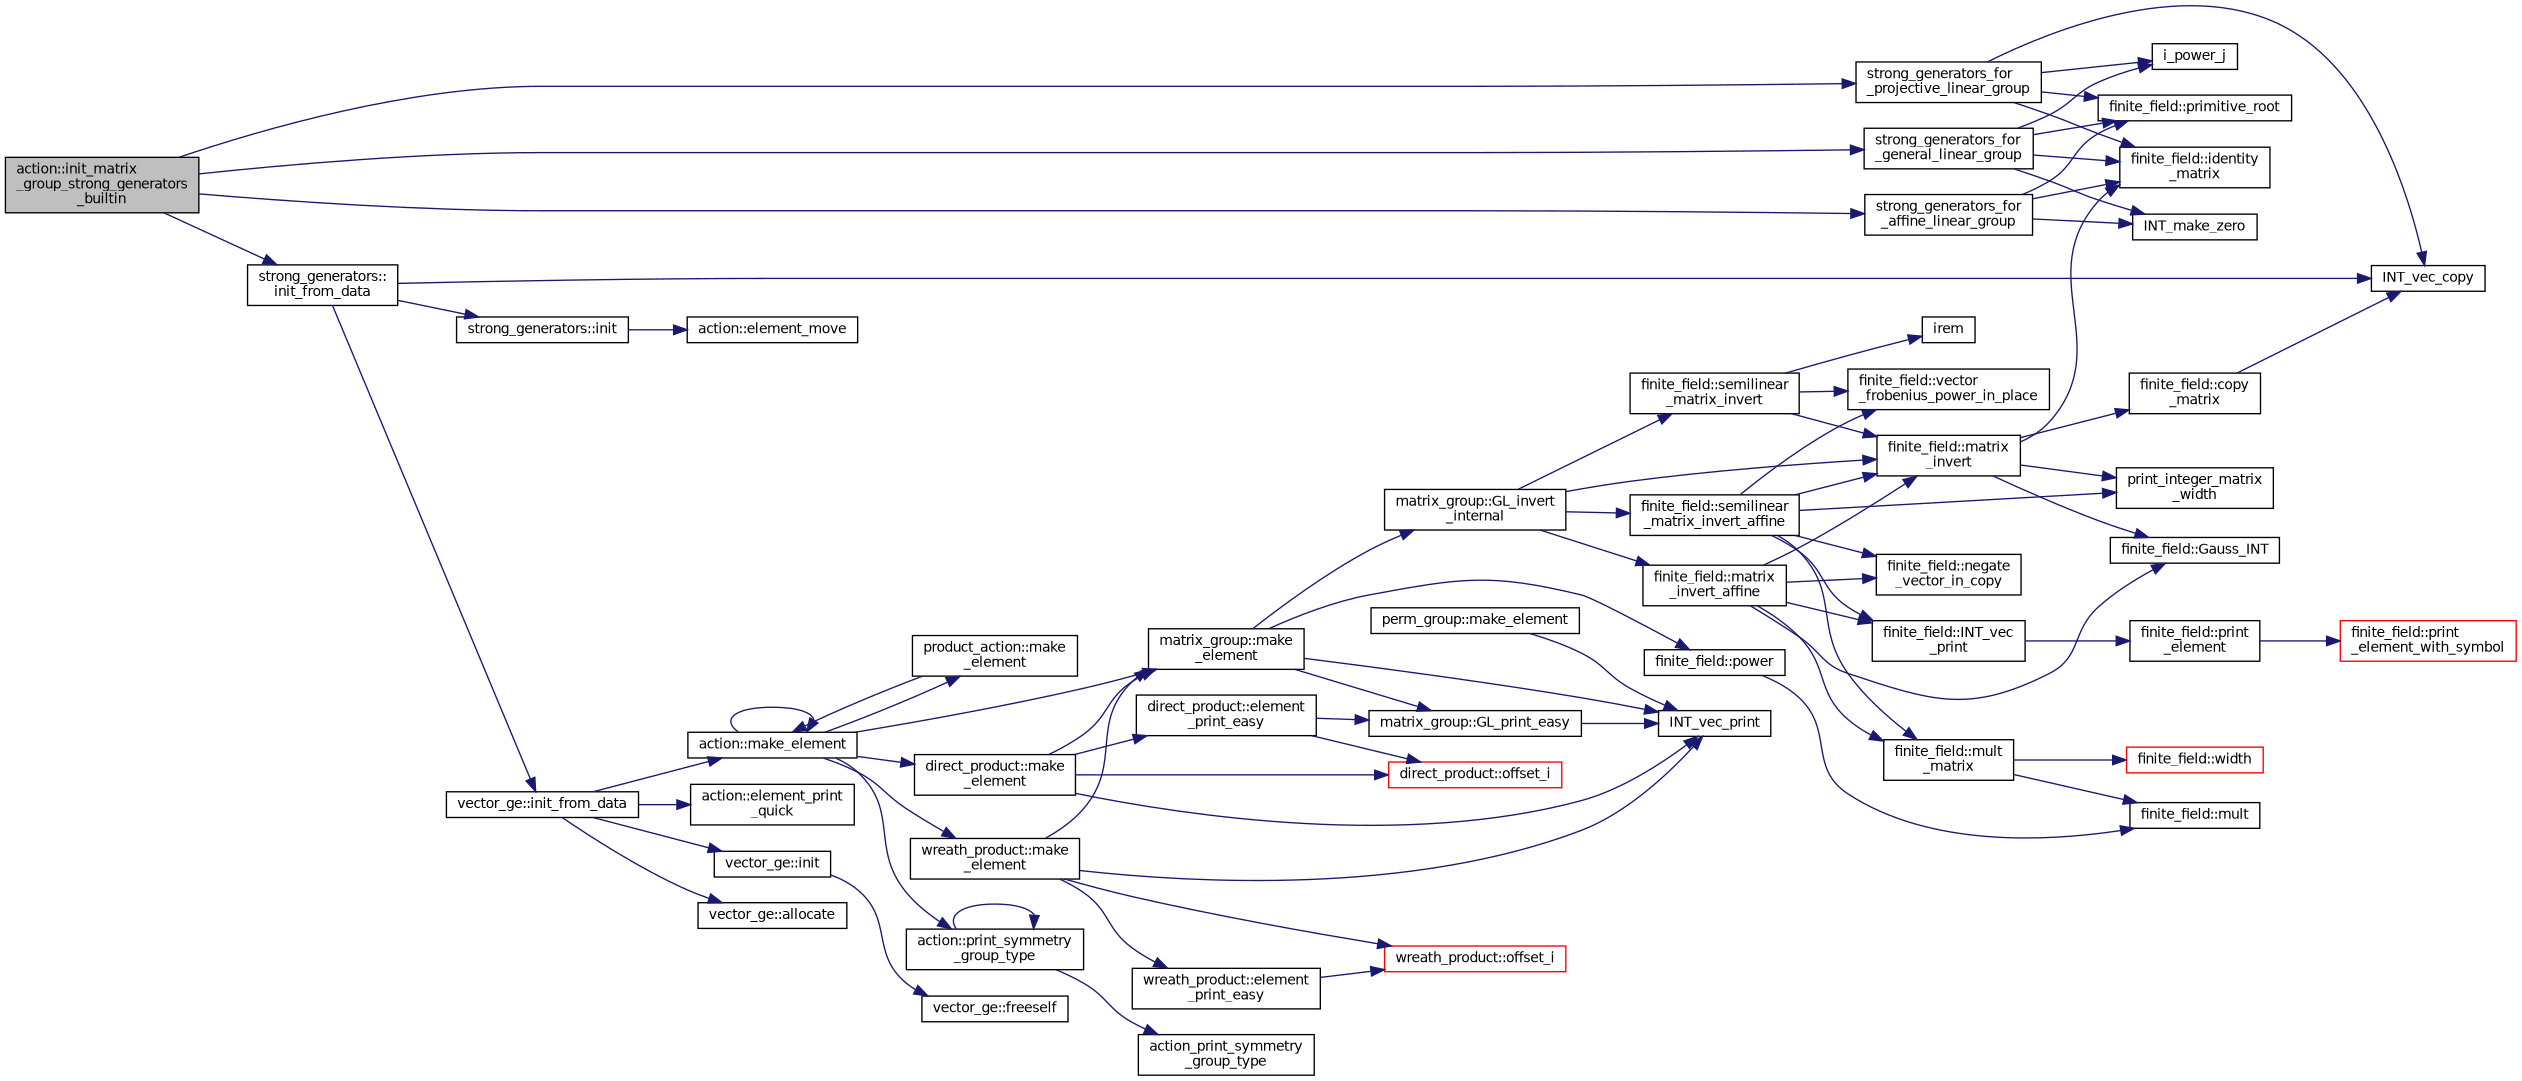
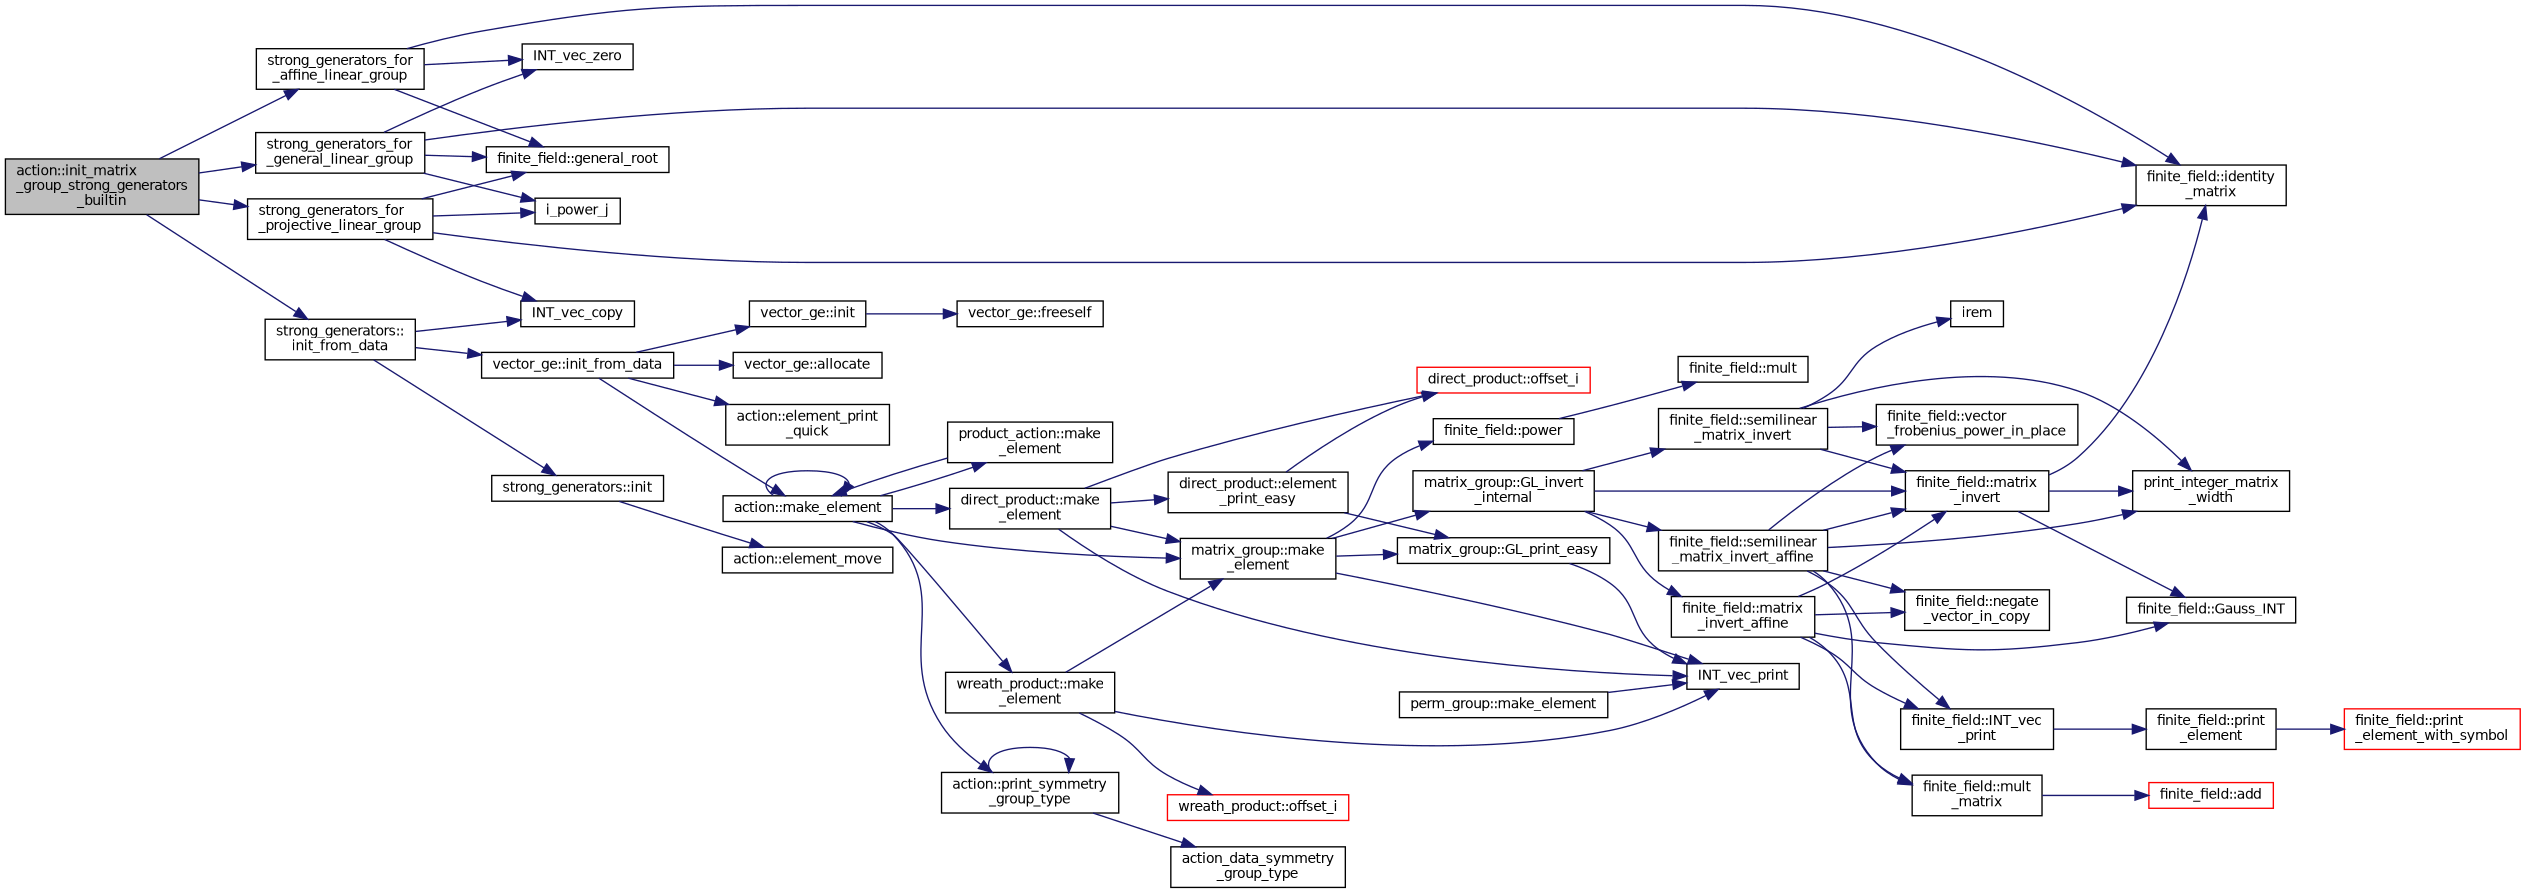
node "finite_field::primitive_root": label "finite_field::primitive_root" -> "finite_field::general_root"
node "INT_make_zero": label "INT_make_zero" -> "INT_vec_zero"
edge "finite_field::semilinear _matrix_invert" -> "print_integer_matrix _width": added
node "finite_field::copy _matrix": removed
node "finite_field::width": label "finite_field::width" -> "finite_field::add"
edge "finite_field::mult _matrix" -> "finite_field::mult": removed
node "wreath_product::element _print_easy": removed
node "action_print_symmetry _group_type": label "action_print_symmetry _group_type" -> "action_data_symmetry _group_type"
